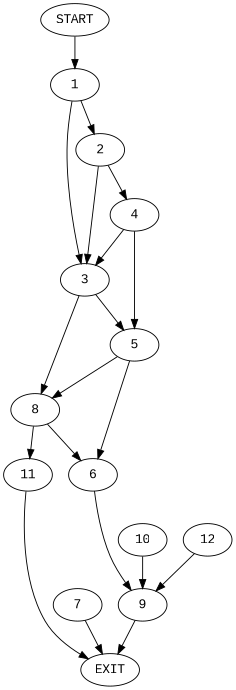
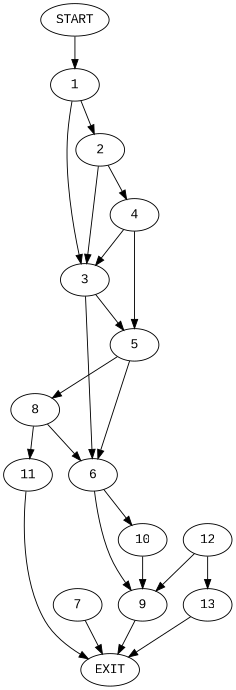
edge "3" -> "8": now "3" -> "6"
edge "6" -> "10": added
node "13": added
